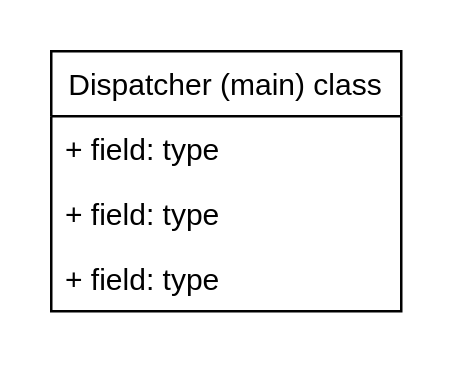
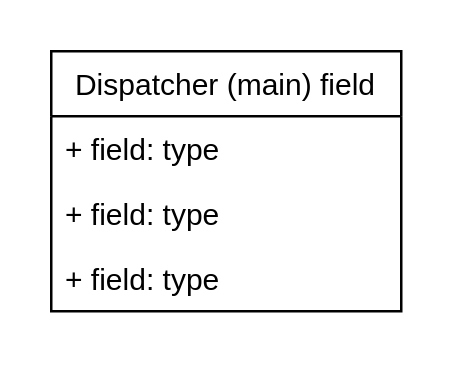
node "Dispatcher (main) class": label "Dispatcher (main) class" -> "Dispatcher (main) field"
